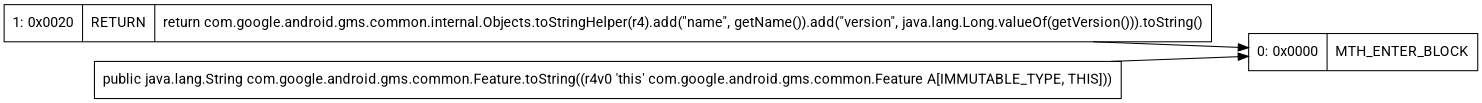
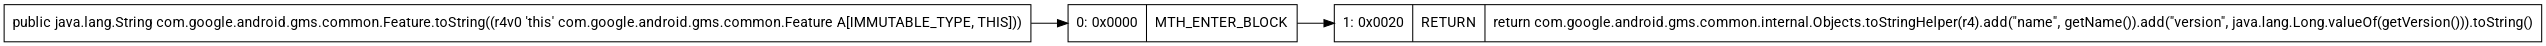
edge "1: 0x0020" -> "0: 0x0000": reversed
